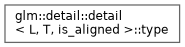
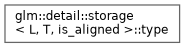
node "glm::detail::detail < L, T, is_aligned >::type": label "glm::detail::detail < L, T, is_aligned >::type" -> "glm::detail::storage < L, T, is_aligned >::type"
